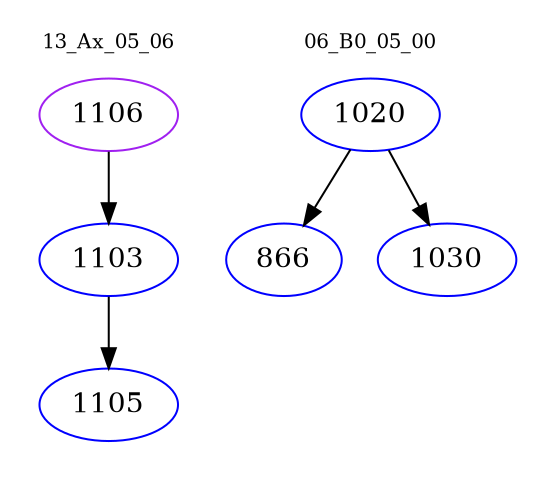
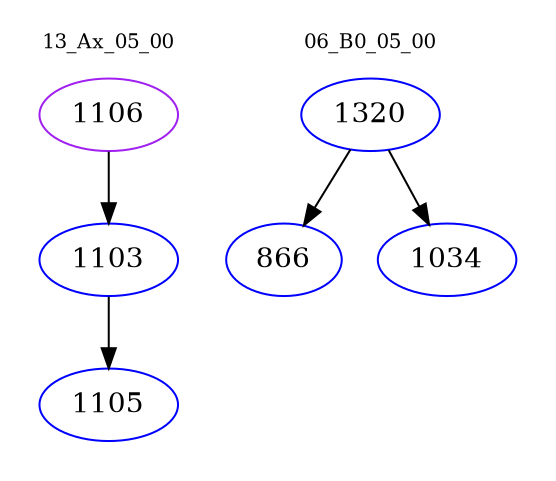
cluster "13_Ax_05_06": label "13_Ax_05_06" -> "13_Ax_05_00"
node "1020": label "1020" -> "1320"
node "1030": label "1030" -> "1034"
